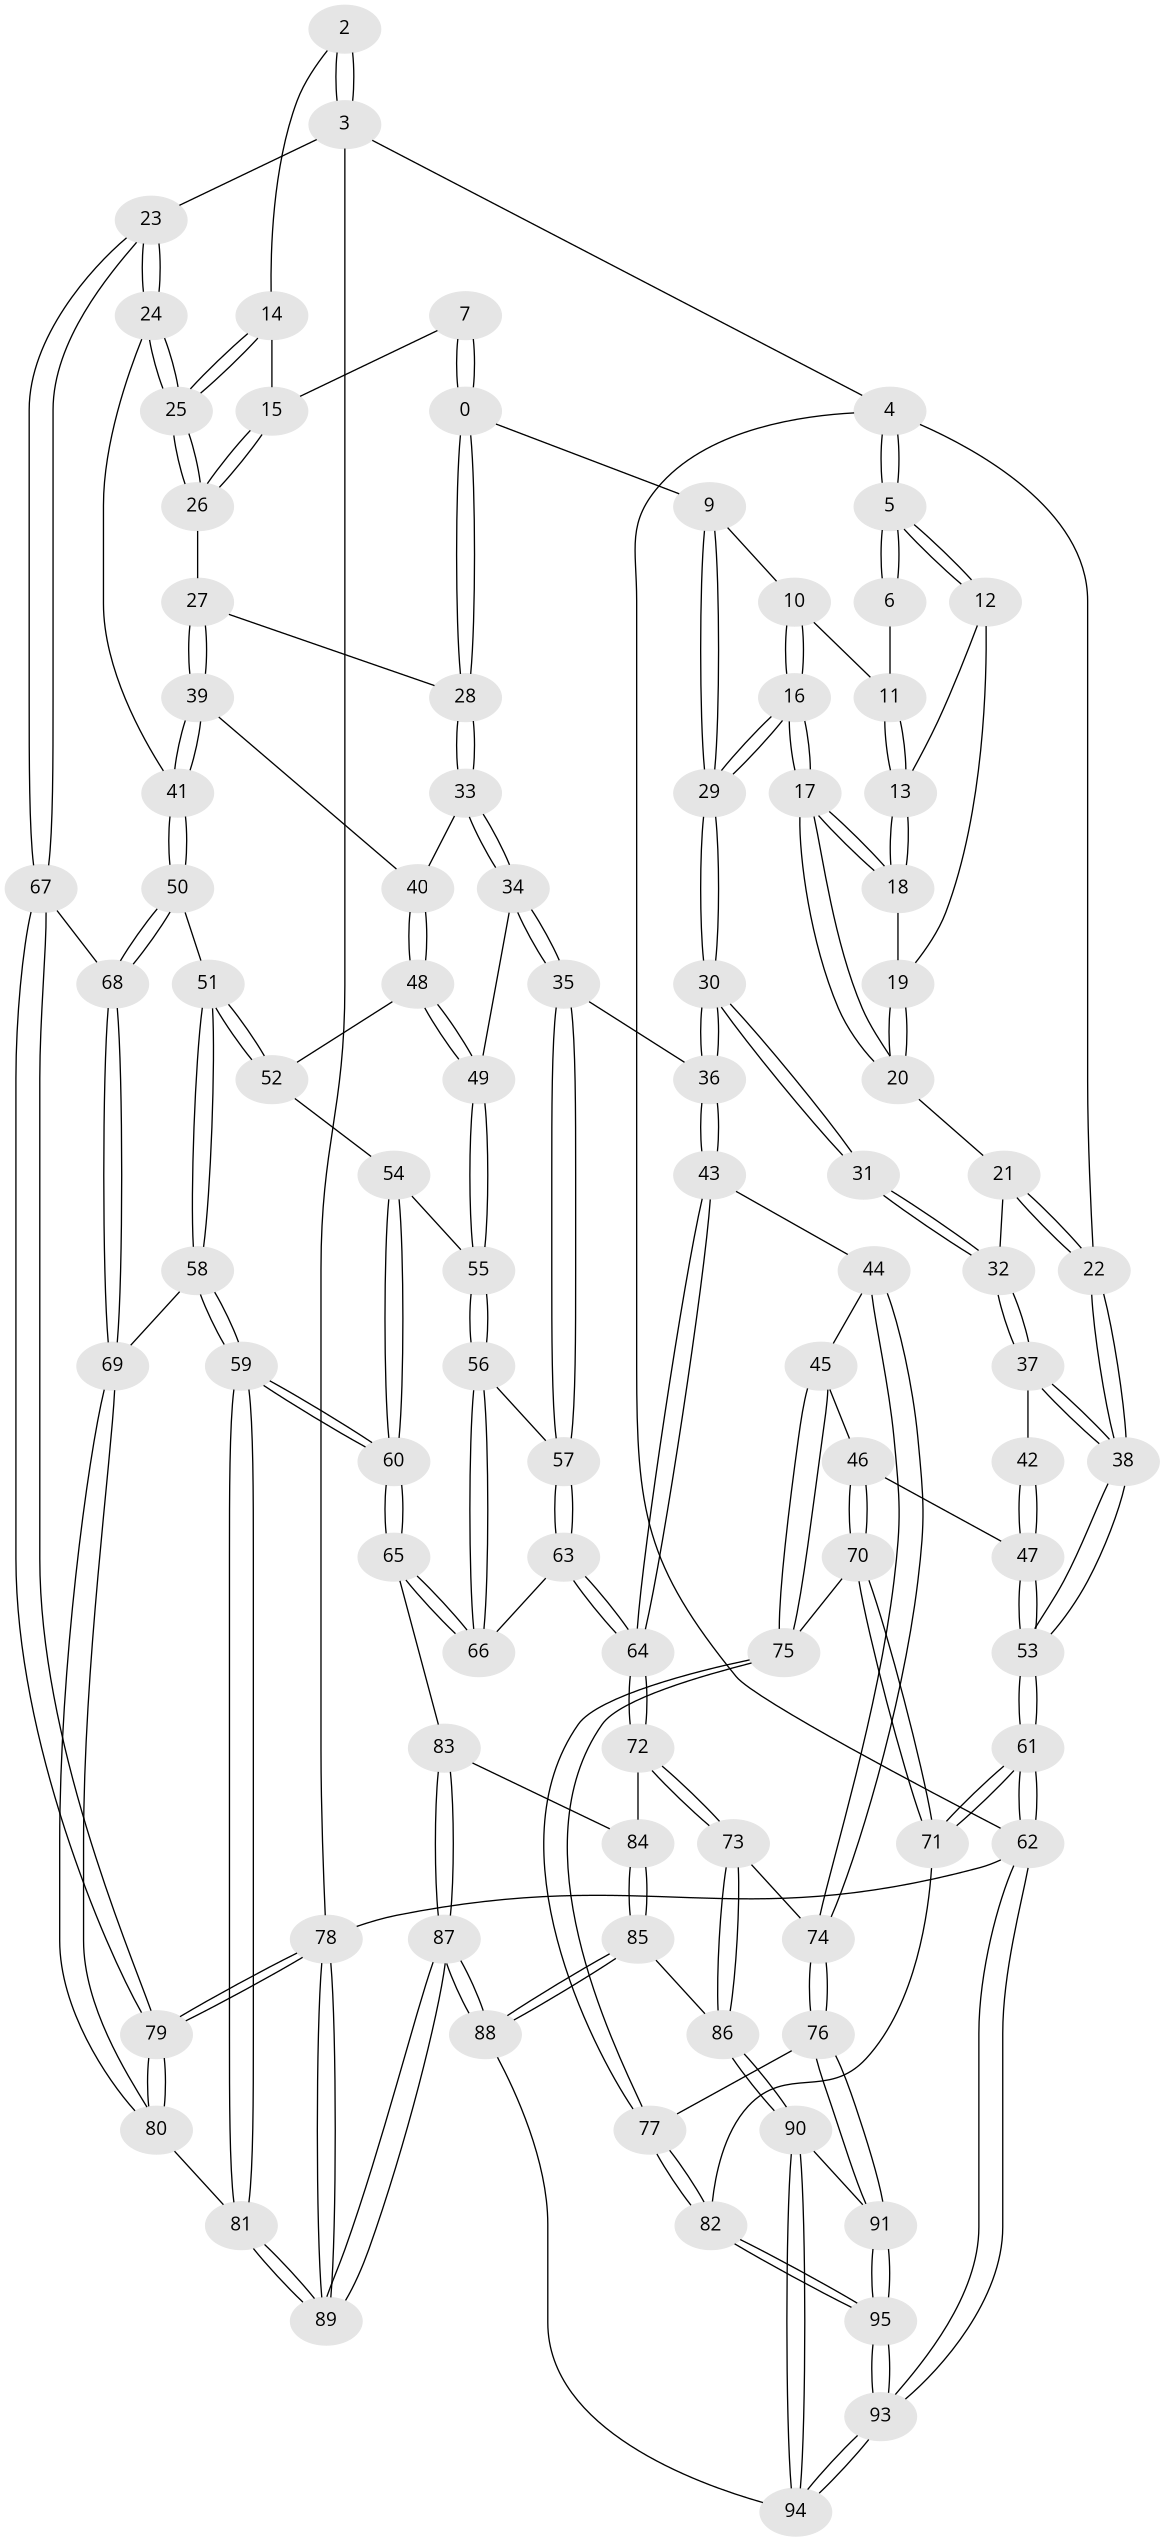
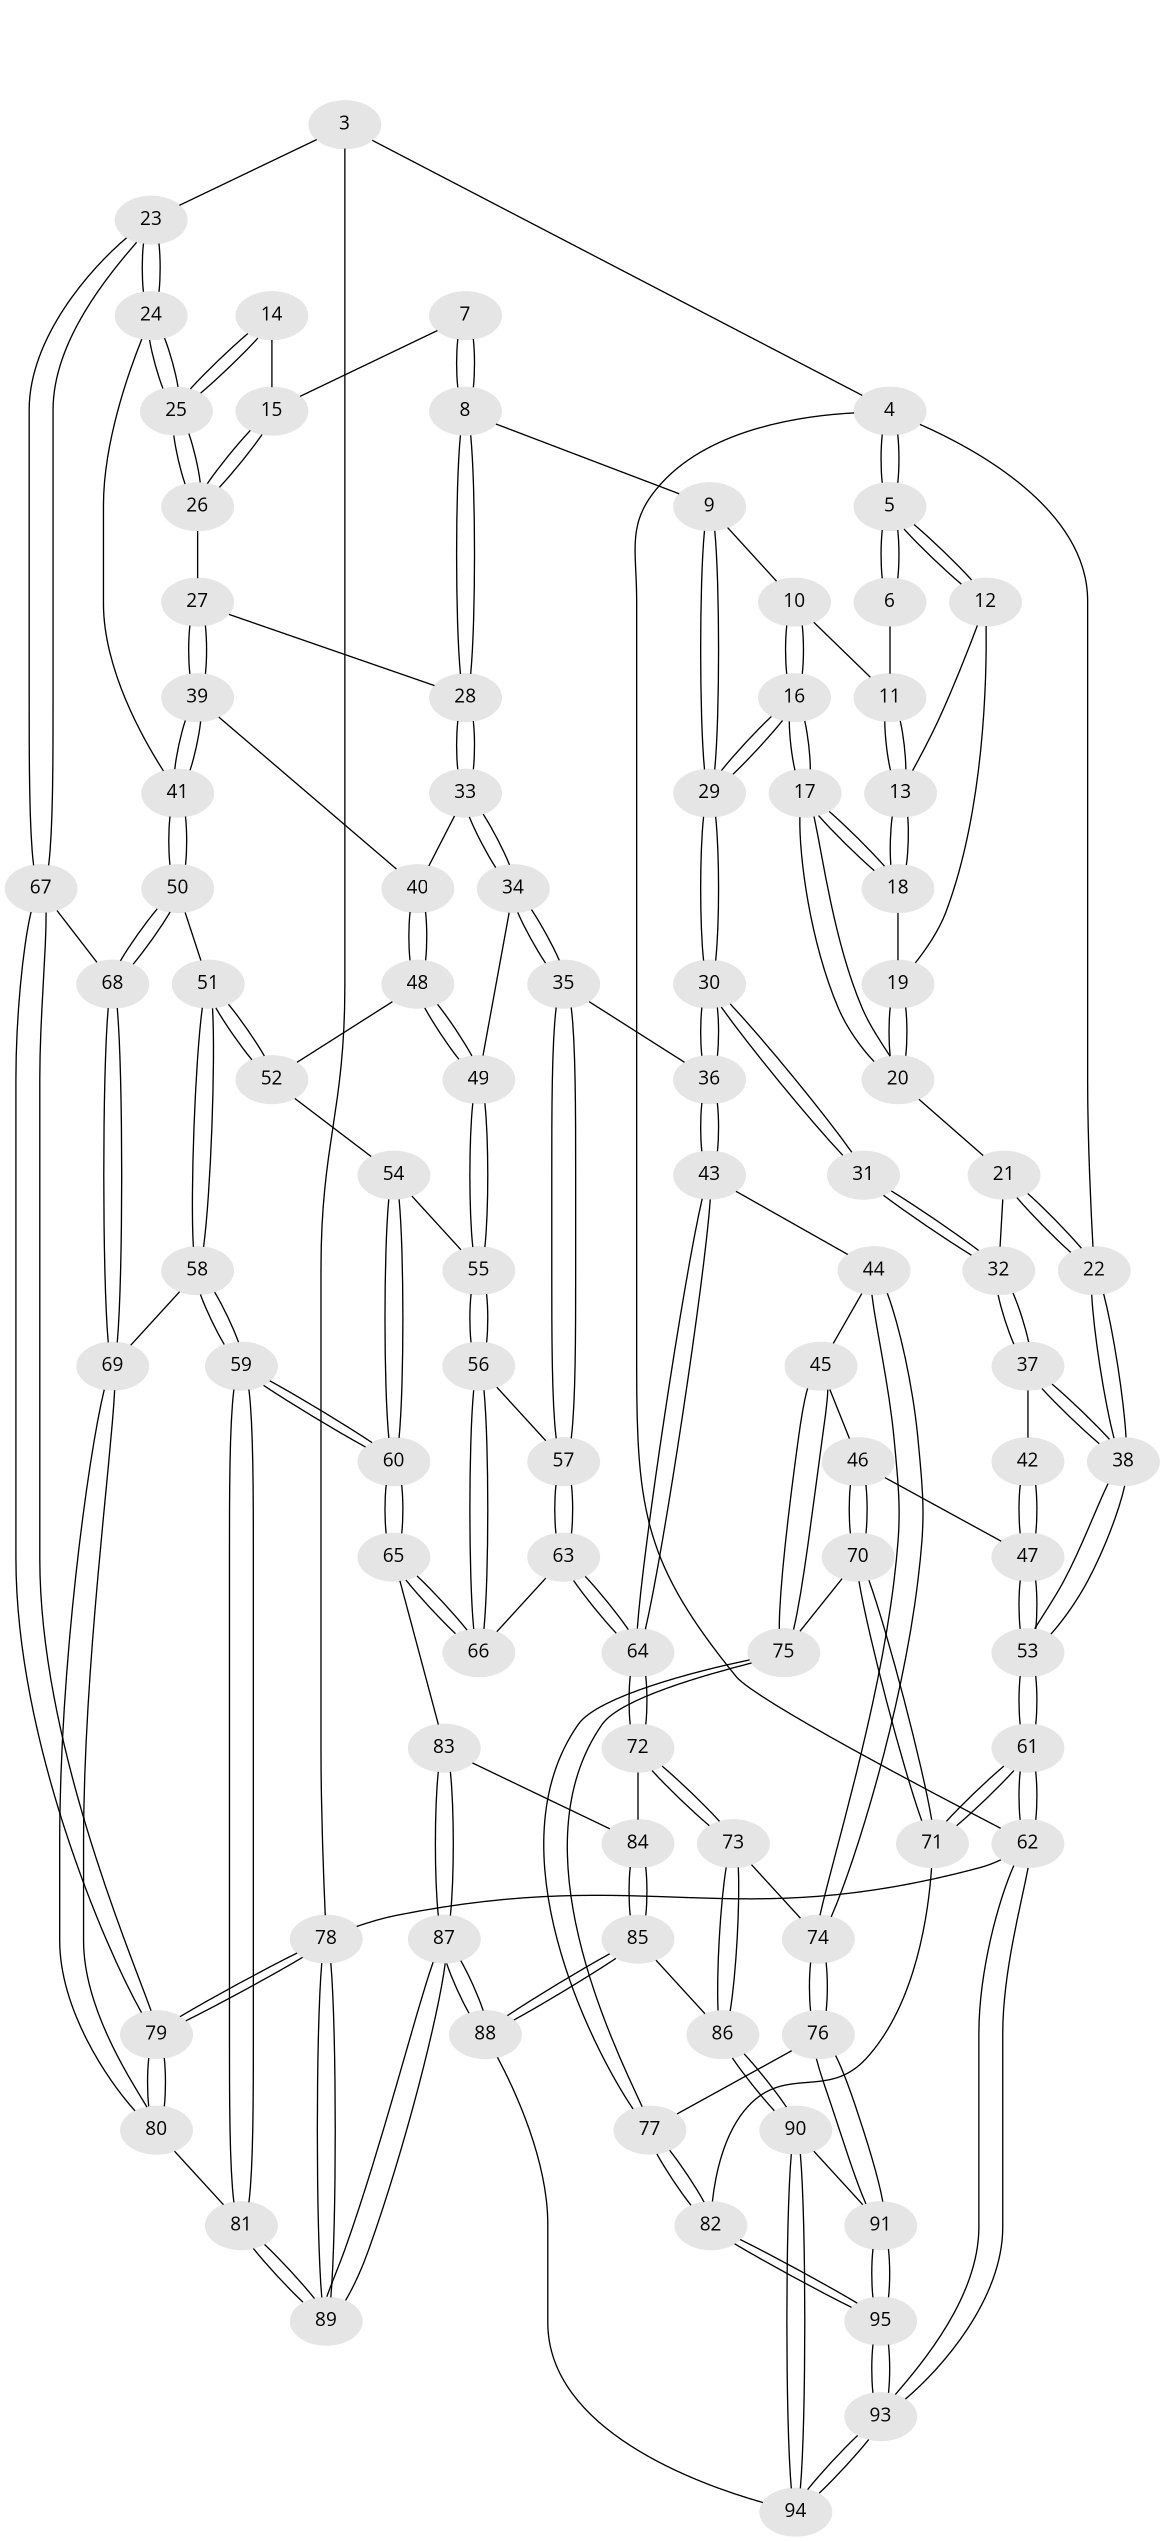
node "2": removed
node "0": label "0" -> "8"
